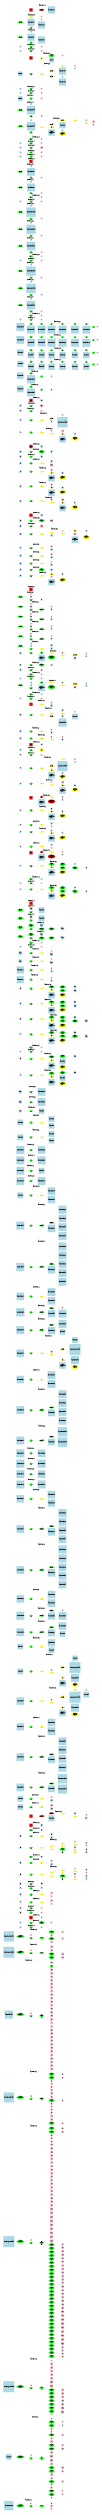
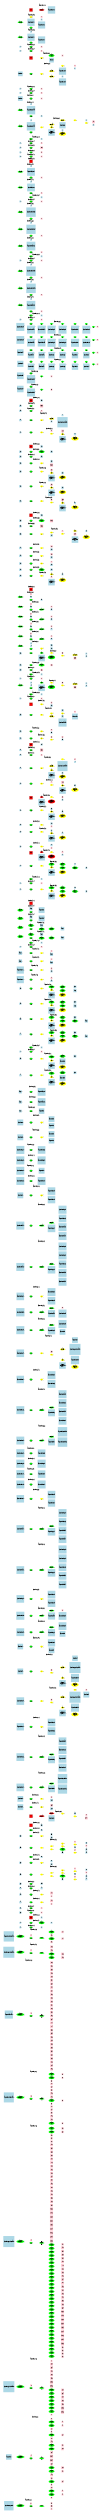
node "18432": fillcolor yellow -> pink
node "3922": fillcolor green -> pink
